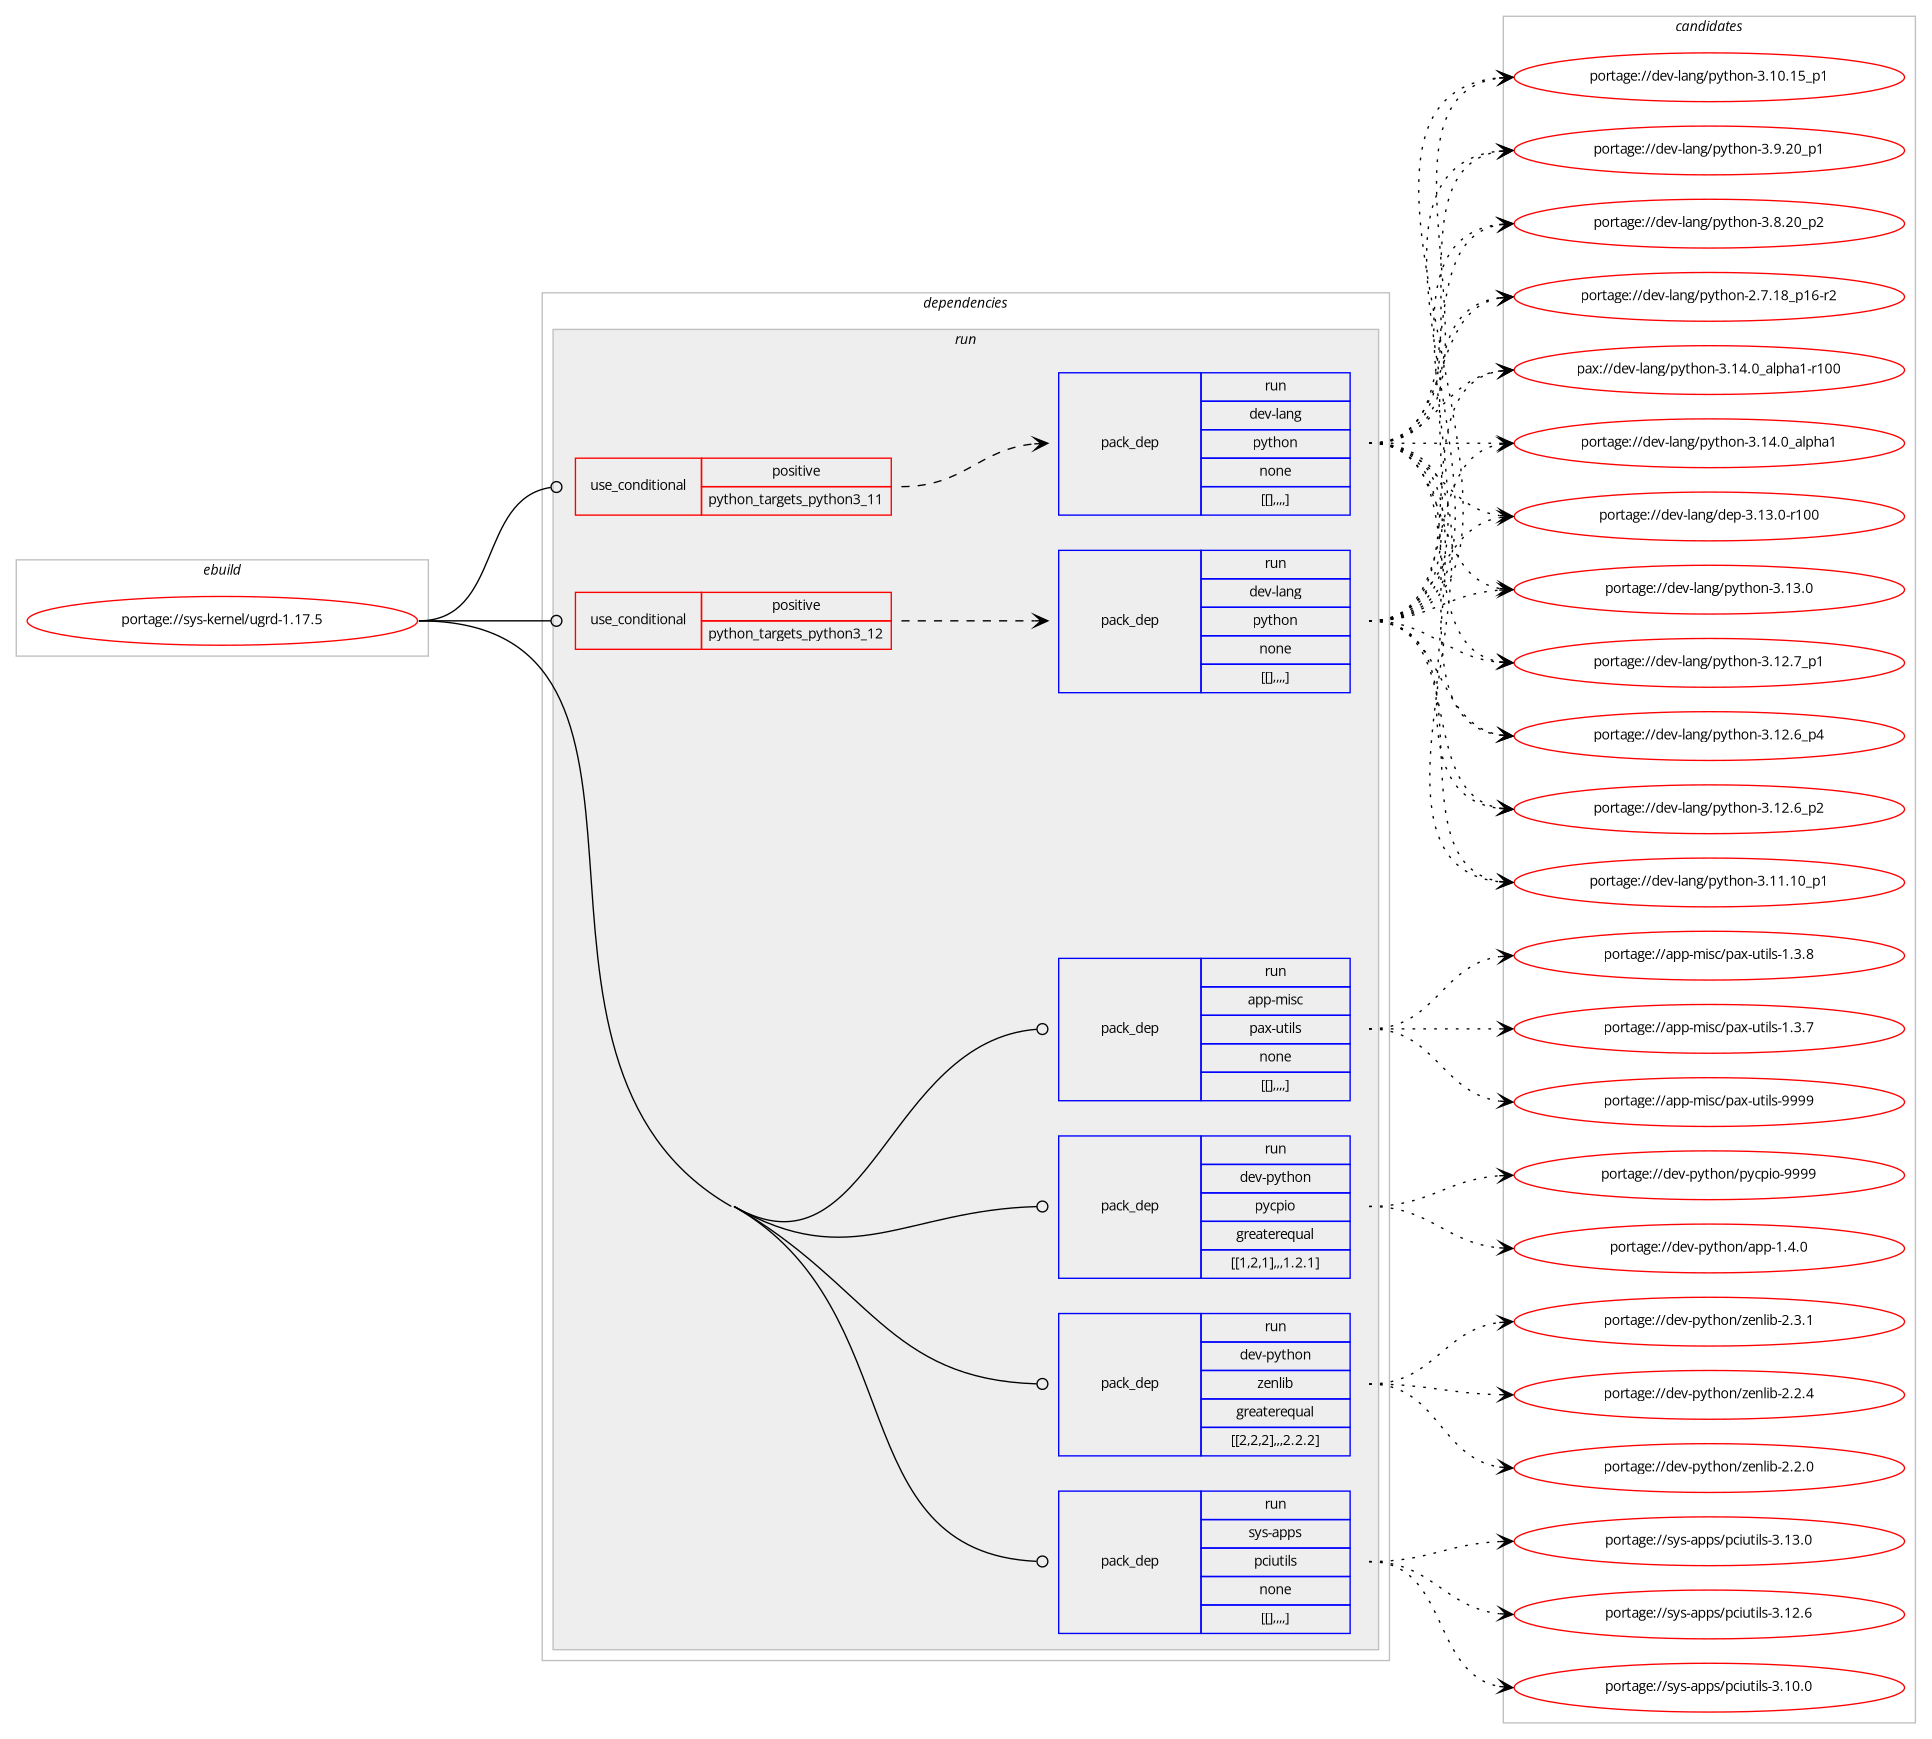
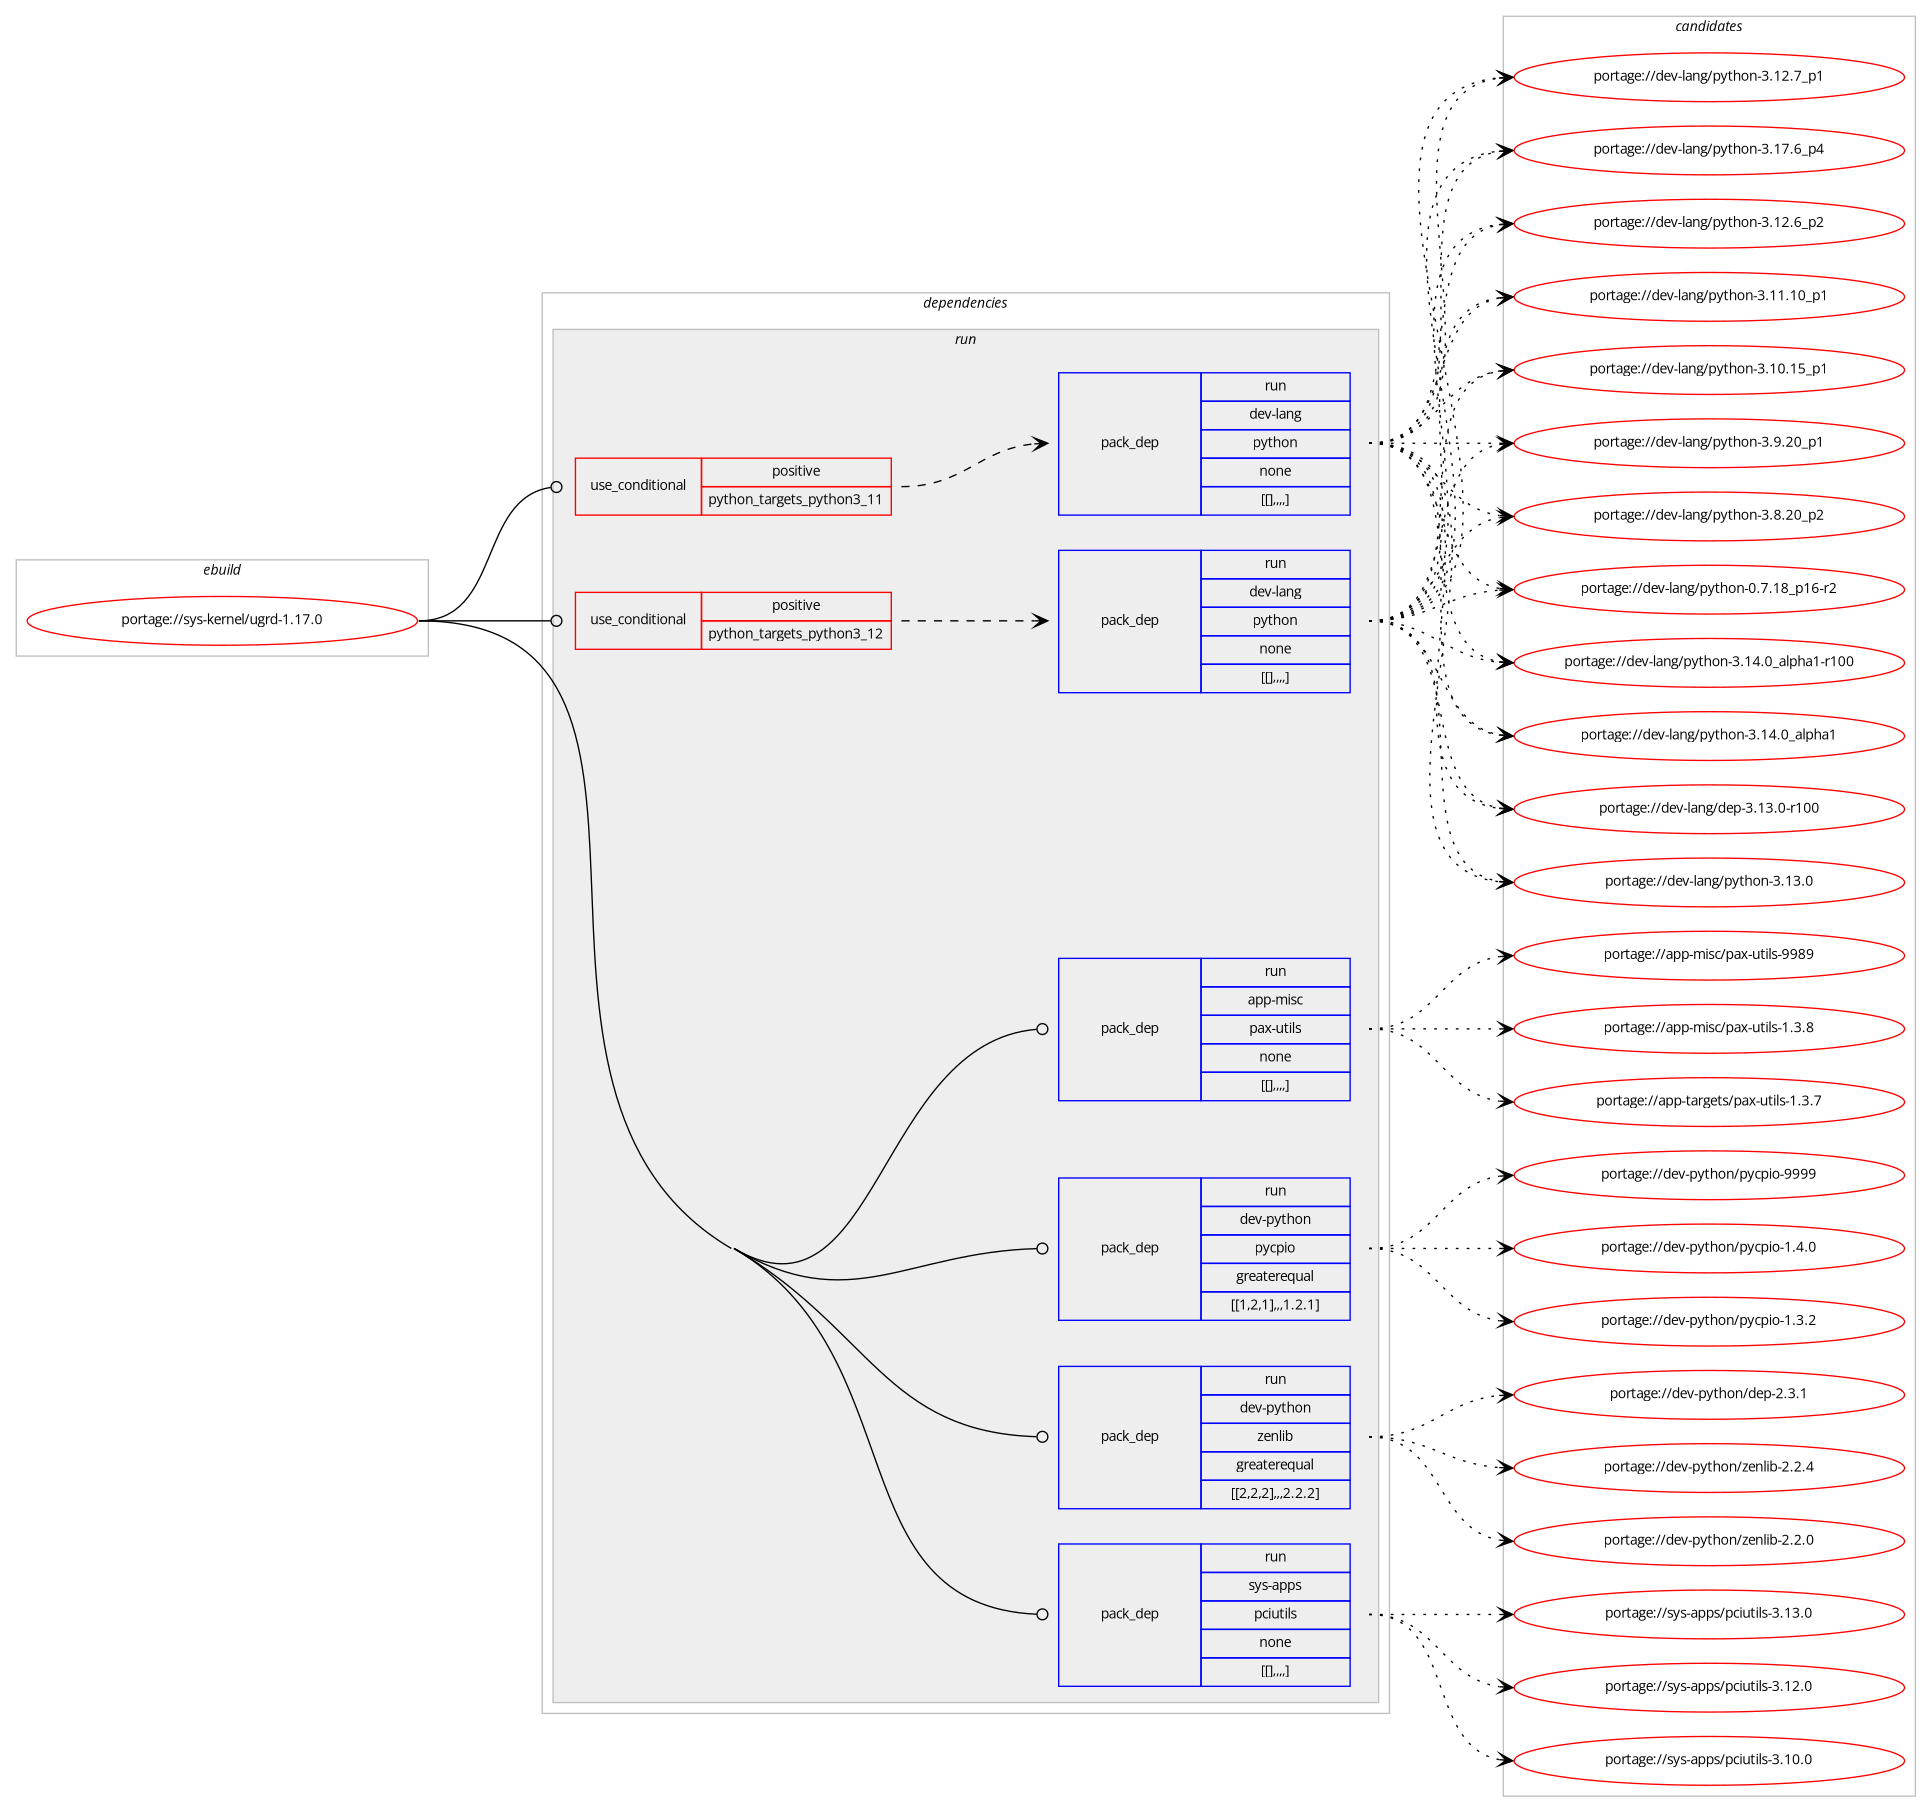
node "portage://dev-lang/python-2.7.18_p16-r2": label "portage://dev-lang/python-2.7.18_p16-r2" -> "portage://dev-lang/python-0.7.18_p16-r2"
node "pax://dev-lang/python-3.14.0_alpha1-r100": label "pax://dev-lang/python-3.14.0_alpha1-r100" -> "portage://dev-lang/python-3.14.0_alpha1-r100"
node "portage://sys-kernel/ugrd-1.17.5": label "portage://sys-kernel/ugrd-1.17.5" -> "portage://sys-kernel/ugrd-1.17.0"
node "portage://dev-lang/python-3.12.6_p4": label "portage://dev-lang/python-3.12.6_p4" -> "portage://dev-lang/python-3.17.6_p4"
node "portage://app-misc/pax-utils-1.3.7": label "portage://app-misc/pax-utils-1.3.7" -> "portage://app-targets/pax-utils-1.3.7"
node "portage://app-misc/pax-utils-9999": label "portage://app-misc/pax-utils-9999" -> "portage://app-misc/pax-utils-9989"
node "portage://dev-python/app-1.4.0": label "portage://dev-python/app-1.4.0" -> "portage://dev-python/pycpio-1.4.0"
node "portage://dev-python/pycpio-1.3.2": added
node "portage://dev-python/zenlib-2.3.1": label "portage://dev-python/zenlib-2.3.1" -> "portage://dev-python/dep-2.3.1"
node "portage://sys-apps/pciutils-3.12.6": label "portage://sys-apps/pciutils-3.12.6" -> "portage://sys-apps/pciutils-3.12.0"
